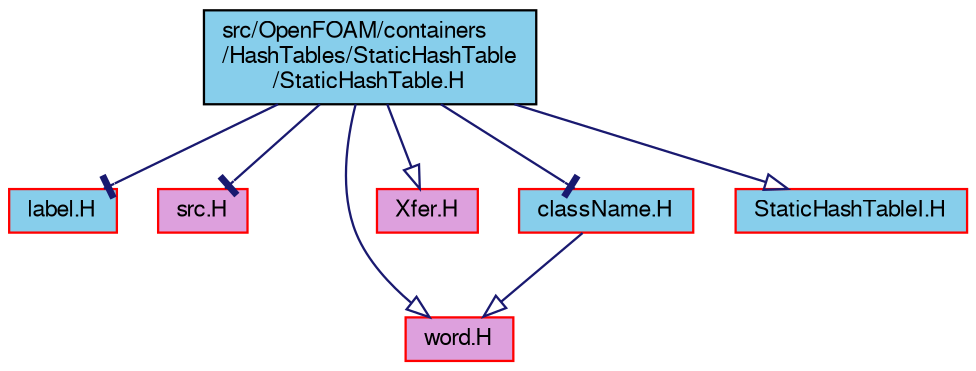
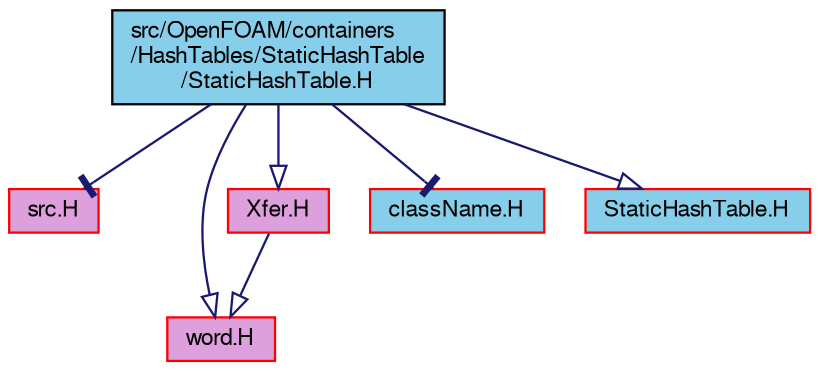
node "label.H": removed
node "StaticHashTableI.H": label "StaticHashTableI.H" -> "StaticHashTable.H"
edge "className.H" -> "word.H": now "Xfer.H" -> "word.H"
